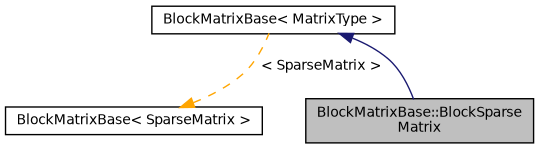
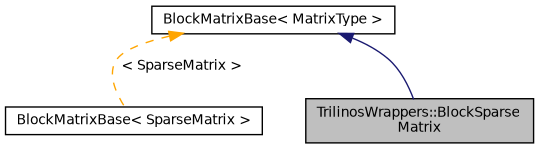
edge "BlockMatrixBase< MatrixType >" -> "BlockMatrixBase< SparseMatrix >": reversed
node "BlockMatrixBase::BlockSparse Matrix": label "BlockMatrixBase::BlockSparse Matrix" -> "TrilinosWrappers::BlockSparse Matrix"
